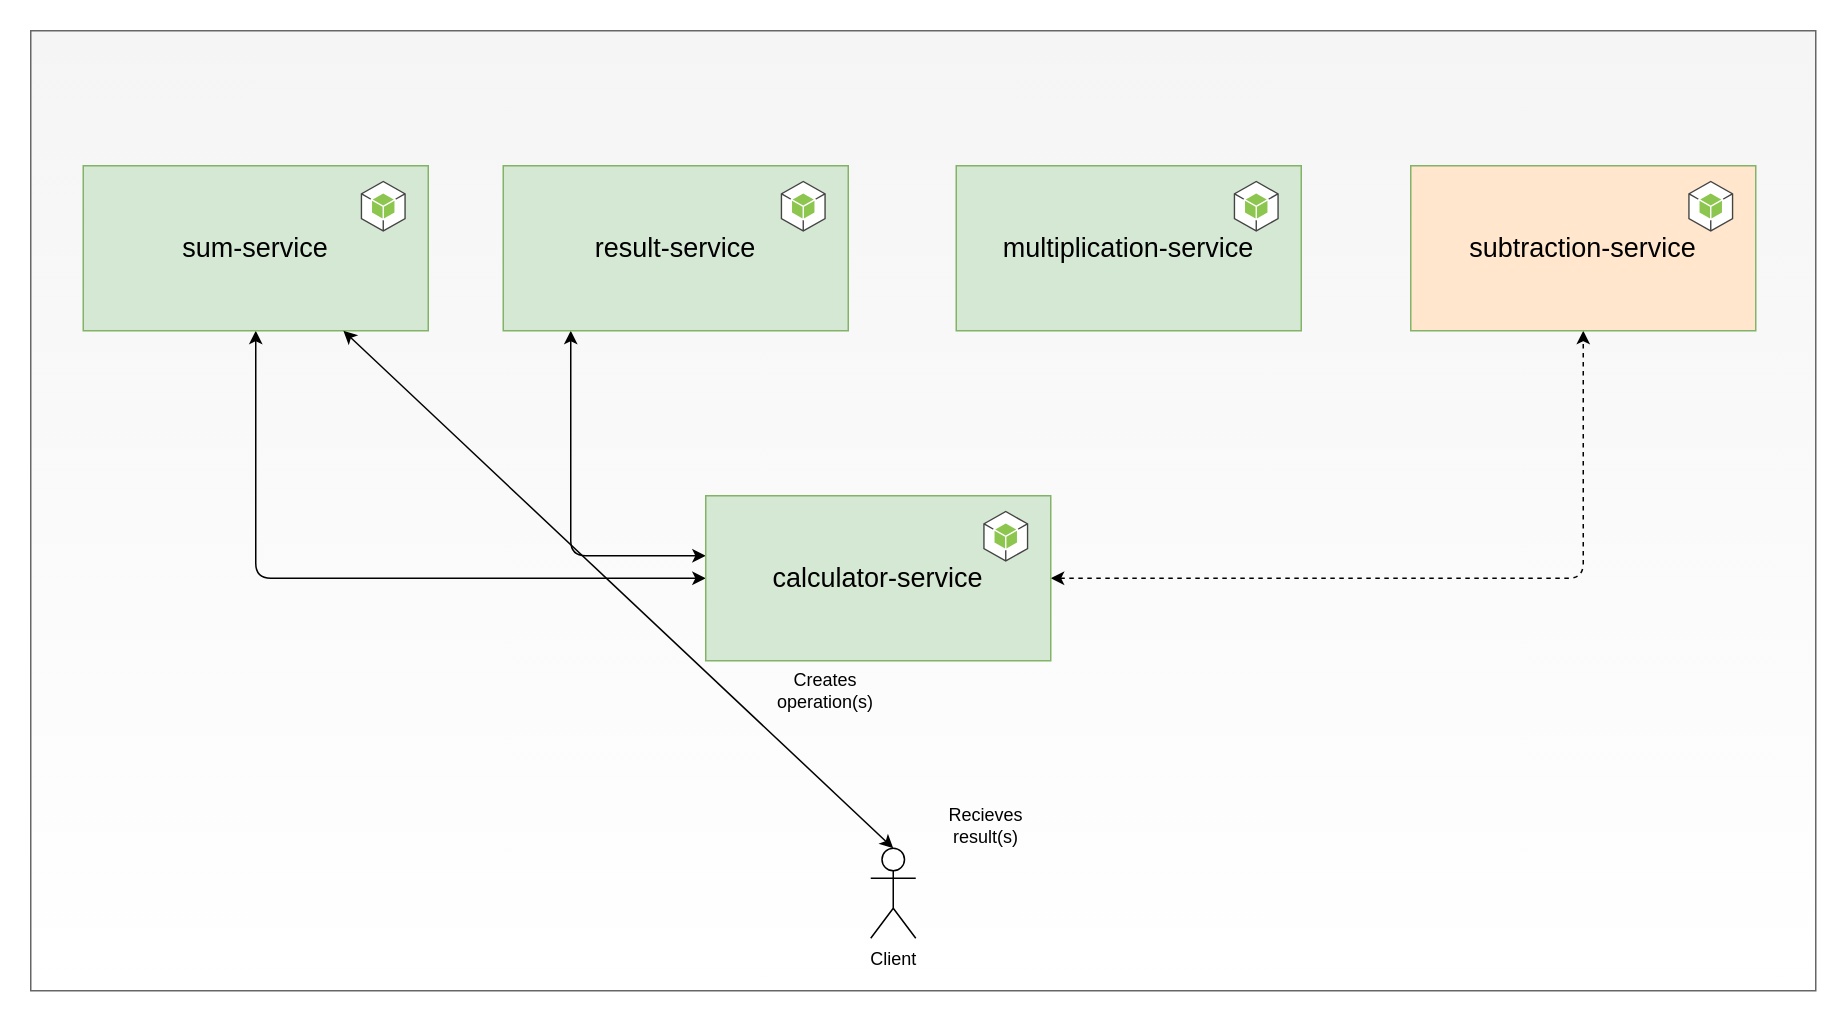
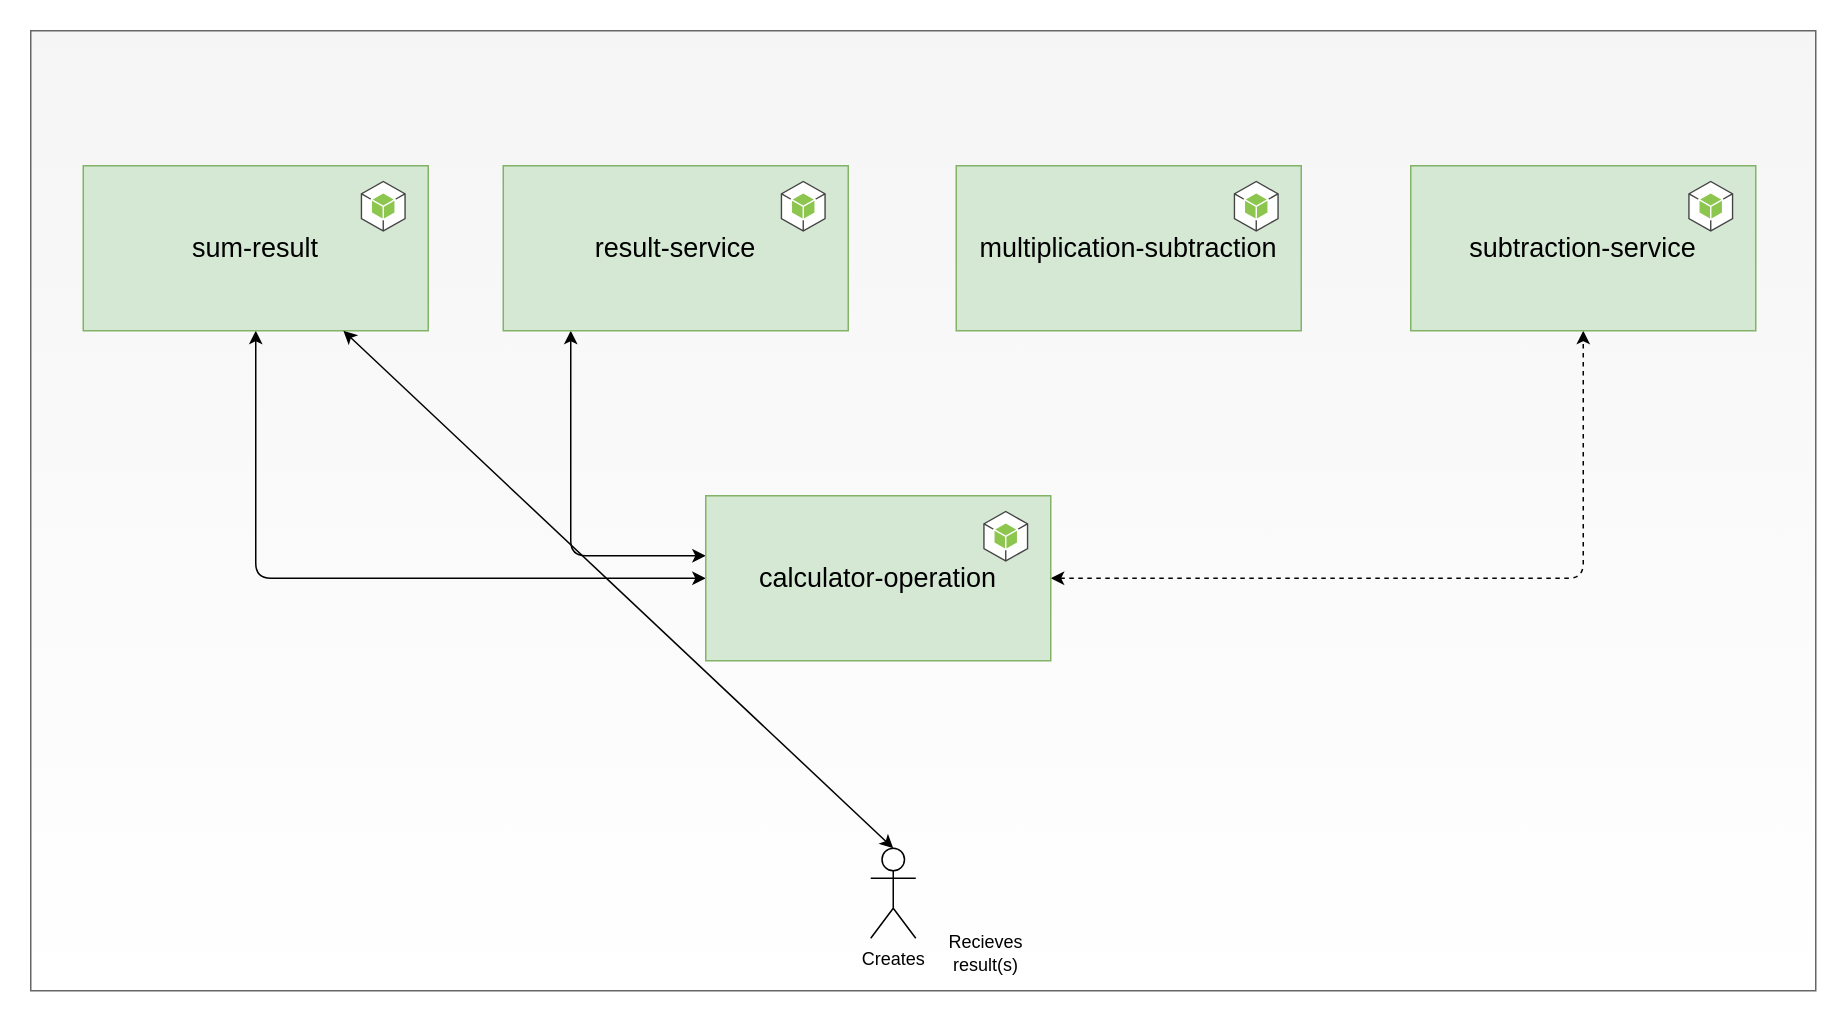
node "sum-service": label "sum-service" -> "sum-result"
node "multiplication-service": label "multiplication-service" -> "multiplication-subtraction"
node "subtraction-service": fillcolor #ffe6cc -> #d5e8d4
node "calculator-service": label "calculator-service" -> "calculator-operation"
node "Creates operation(s)": removed
node "Recieves result(s)": moved (986, 826) -> (986, 953)
node "Client": label "Client" -> "Creates"
